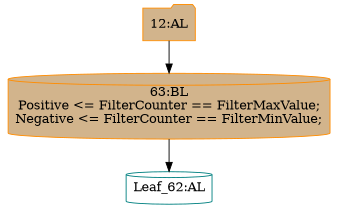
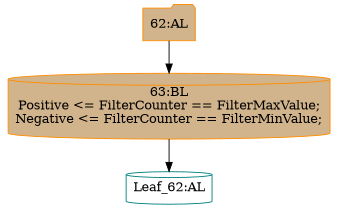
node "12:AL": label "12:AL" -> "62:AL"
